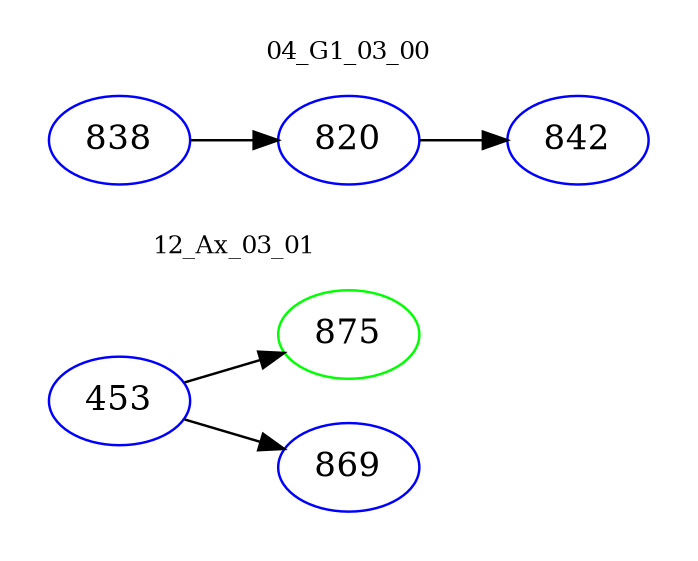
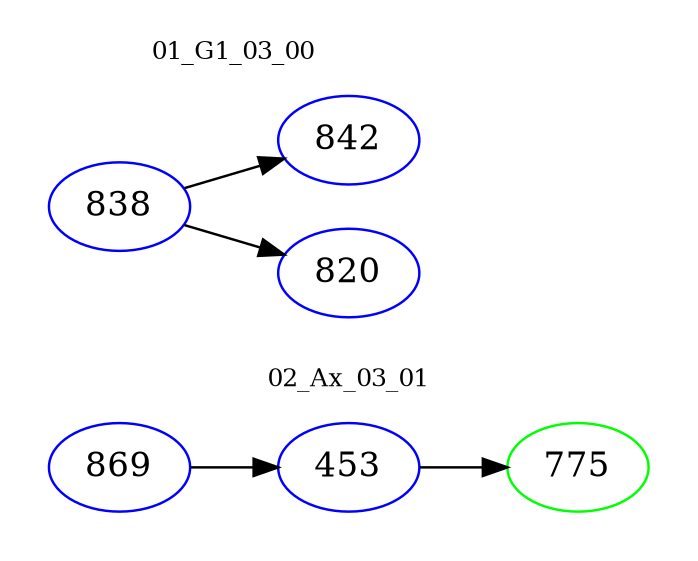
cluster "04_G1_03_00": label "04_G1_03_00" -> "01_G1_03_00"
edge "820" -> "842": now "838" -> "842"
cluster "12_Ax_03_01": label "12_Ax_03_01" -> "02_Ax_03_01"
node "875": label "875" -> "775"
edge "453" -> "869": reversed
